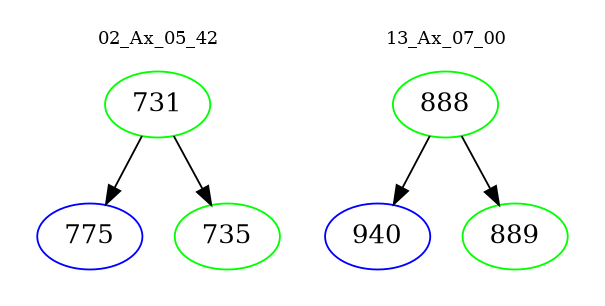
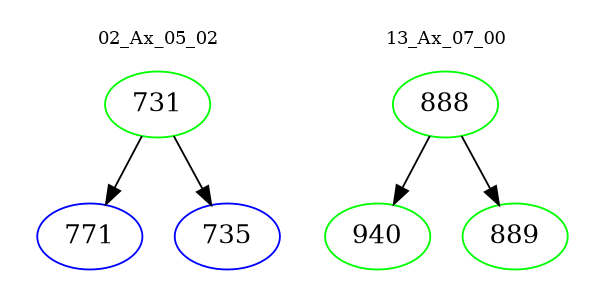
cluster "02_Ax_05_42": label "02_Ax_05_42" -> "02_Ax_05_02"
node "775": label "775" -> "771"
node "735": color green -> blue
node "940": color blue -> green
